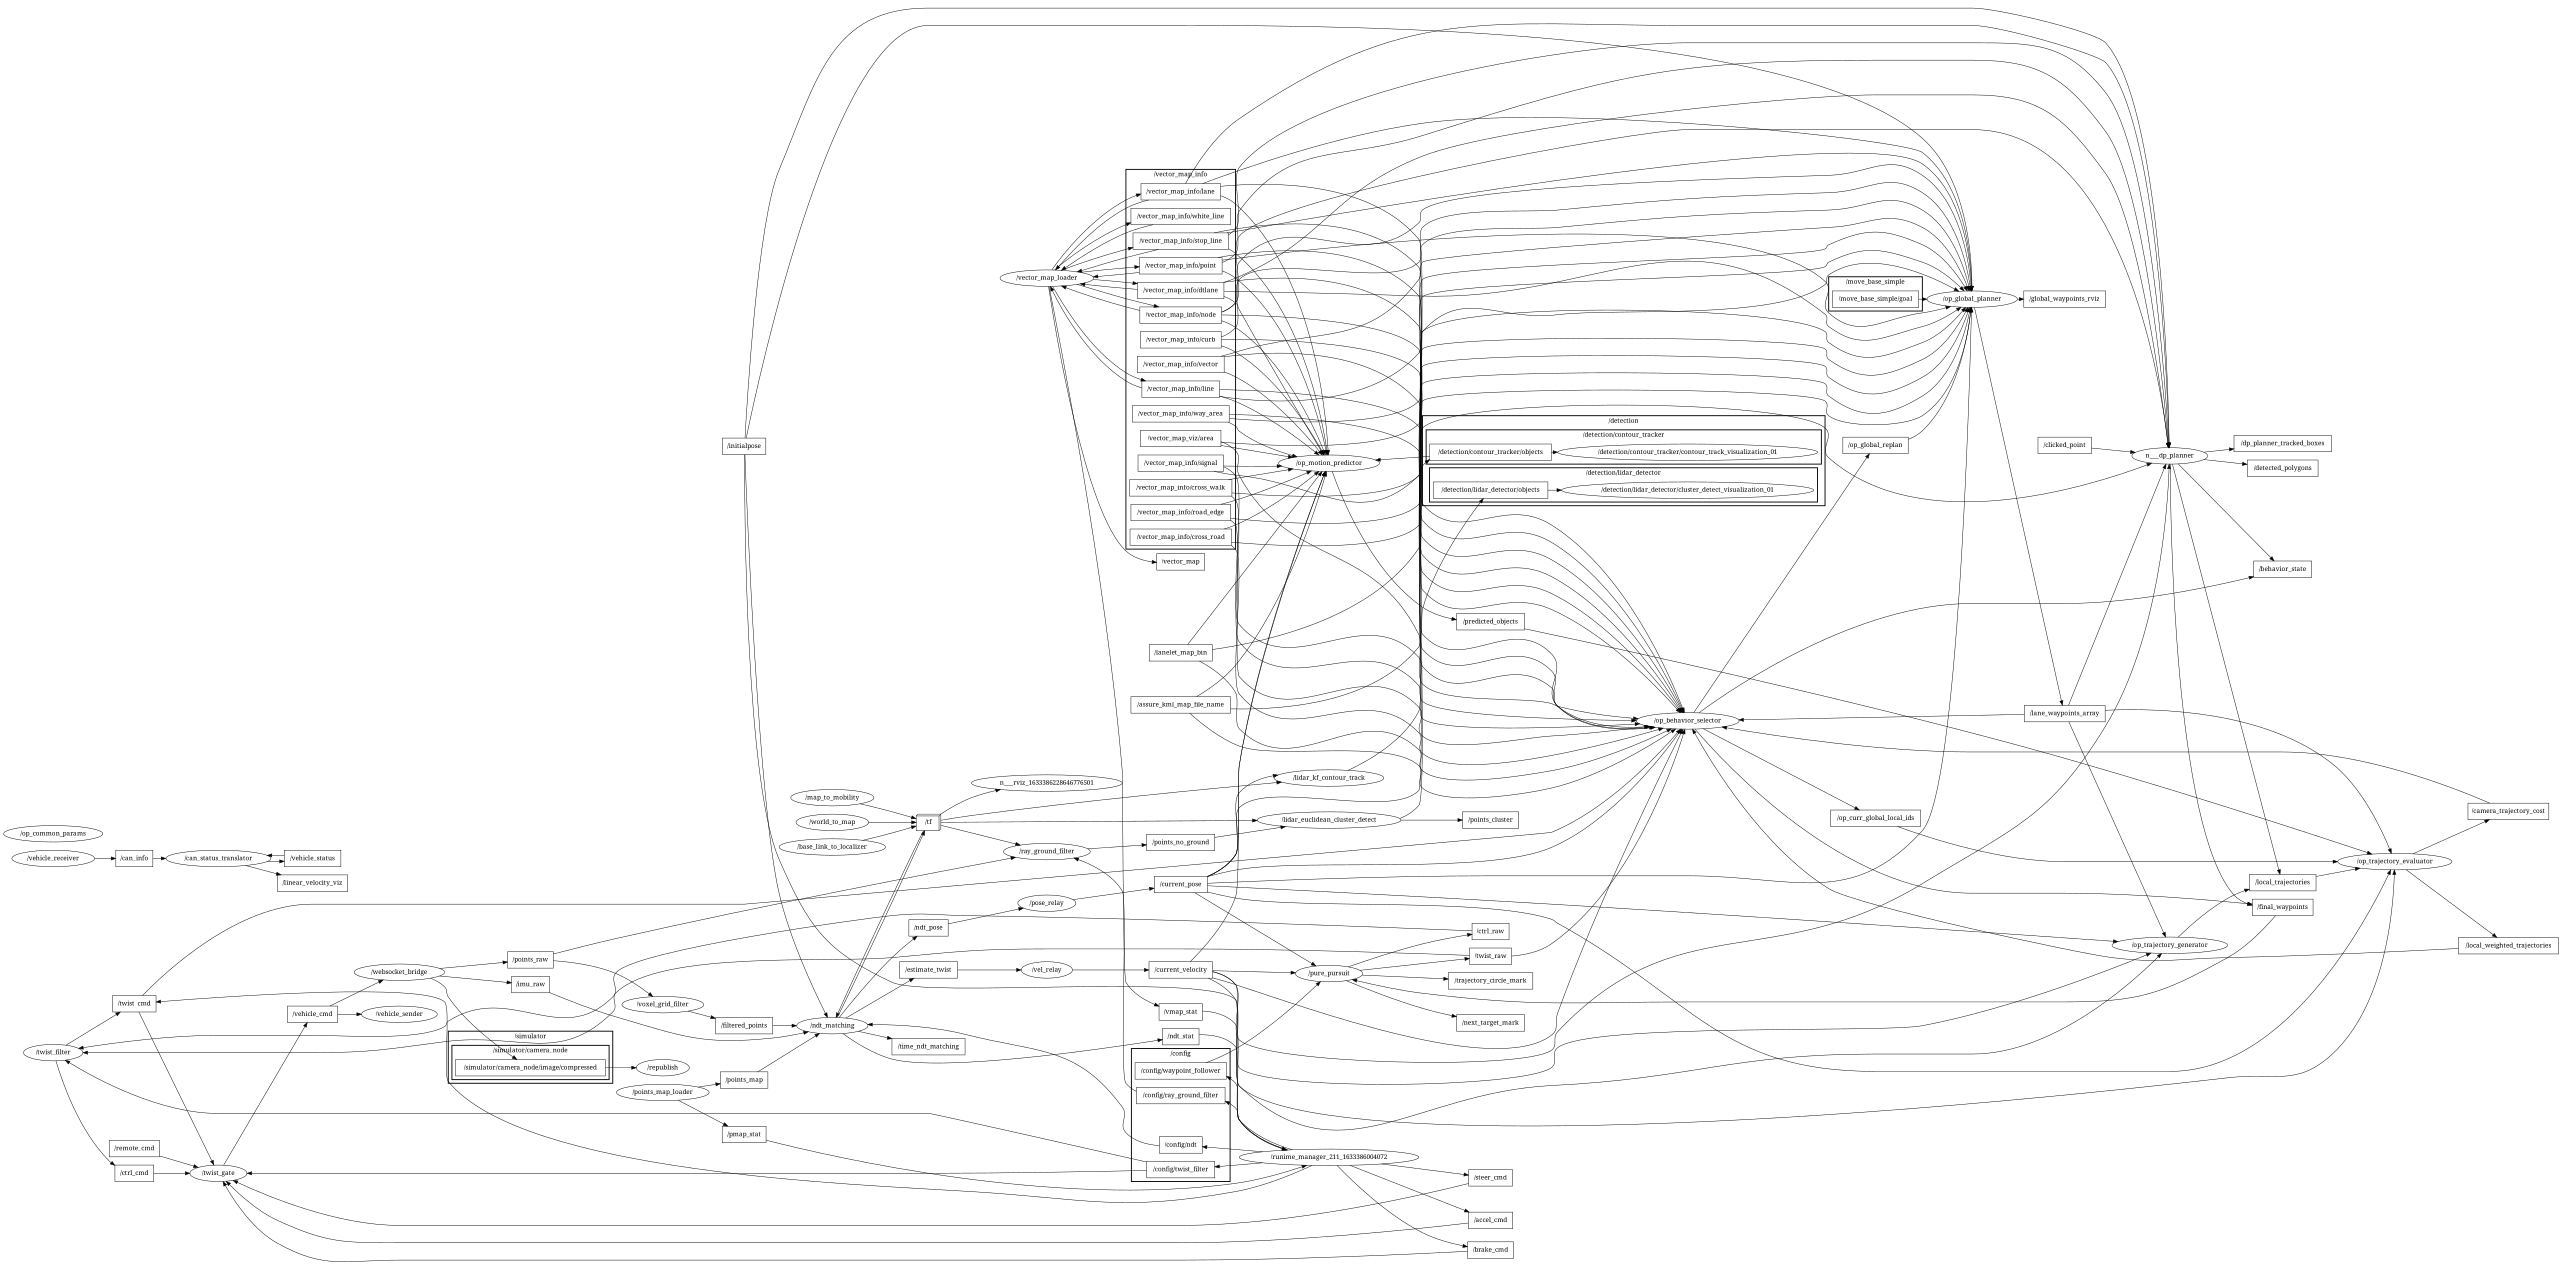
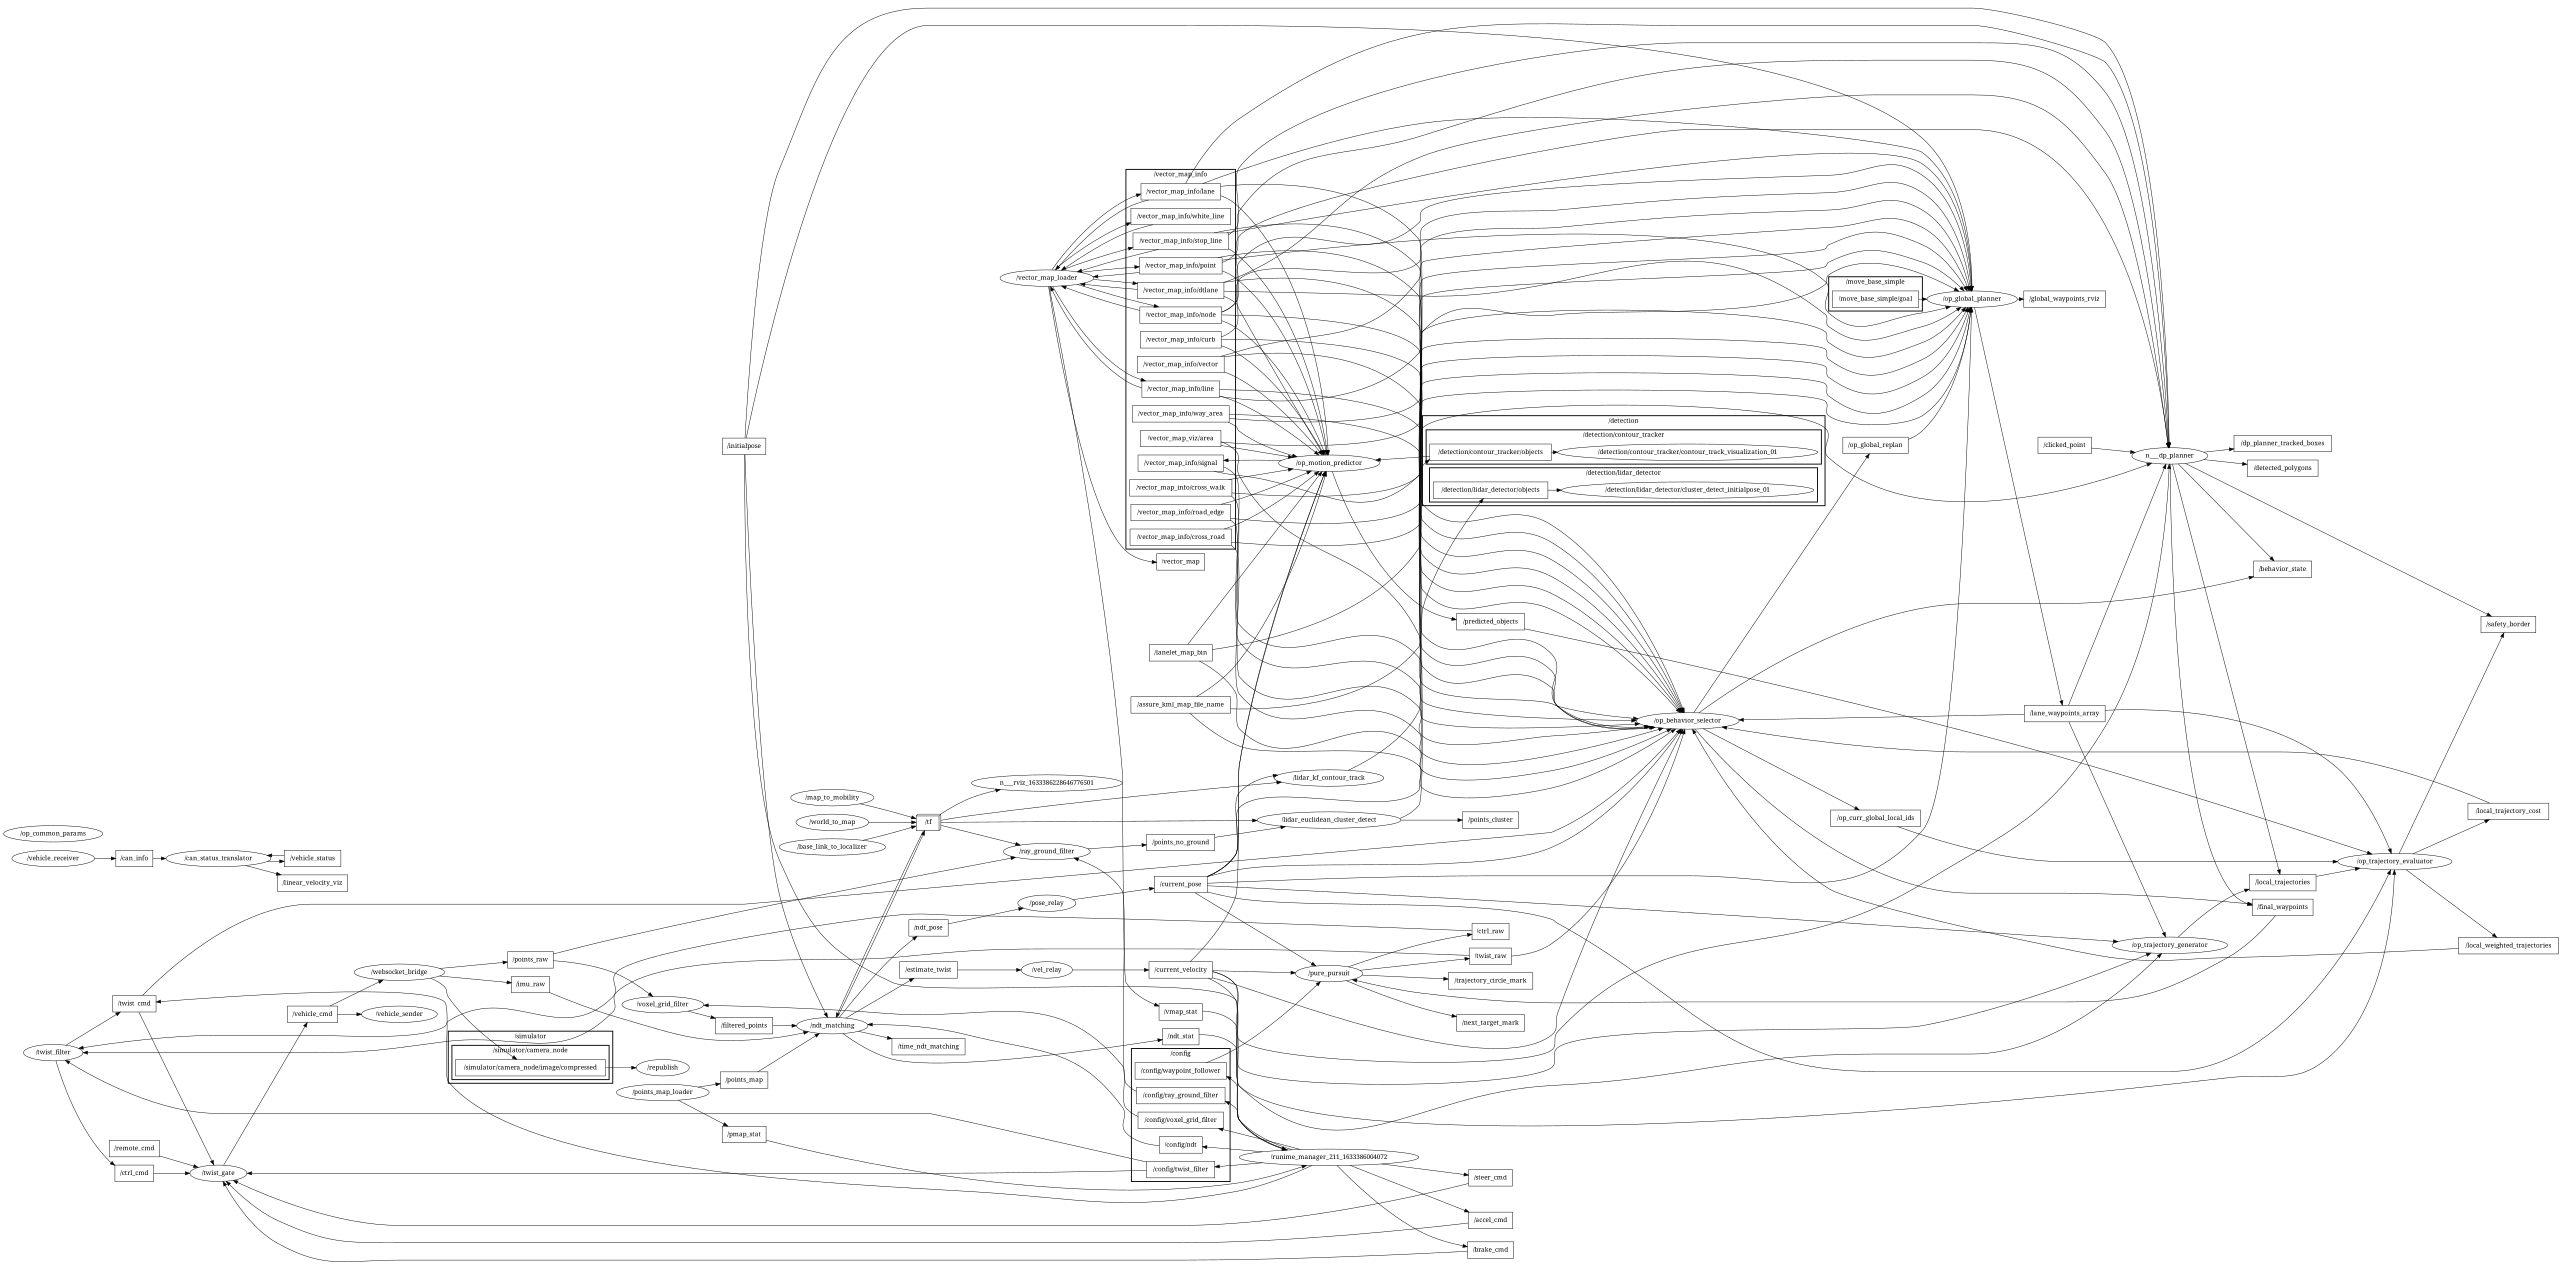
edge "/vector_map_info/signal" -> "/op_motion_predictor": reversed
node "/detection/lidar_detector/cluster_detect_visualization_01": label "/detection/lidar_detector/cluster_detect_visualization_01" -> "/detection/lidar_detector/cluster_detect_initialpose_01"
node "/safety_border": added
node "/camera_trajectory_cost": label "/camera_trajectory_cost" -> "/local_trajectory_cost"
node "/config/voxel_grid_filter": added
